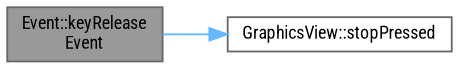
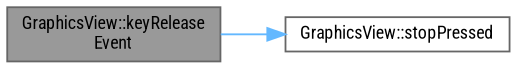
node "Event::keyRelease Event": label "Event::keyRelease Event" -> "GraphicsView::keyRelease Event"
